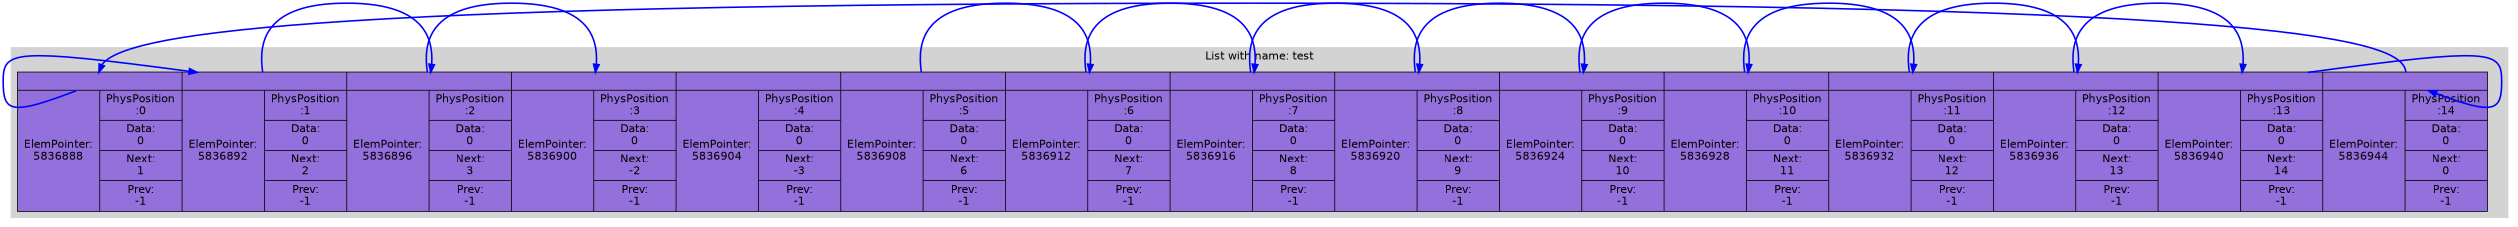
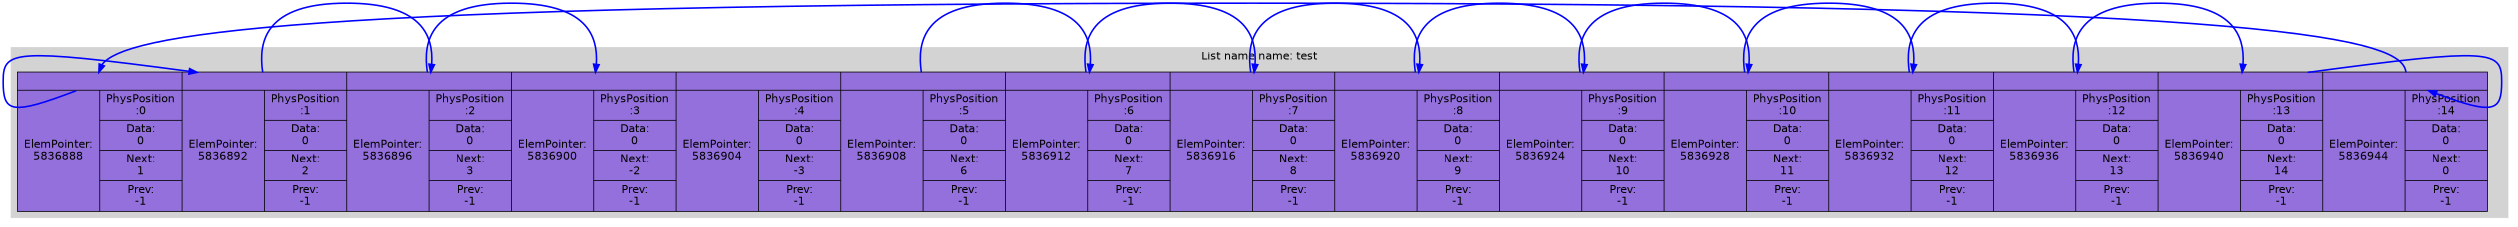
cluster "List with name: test": label "List with name: test" -> "List name name: test"
